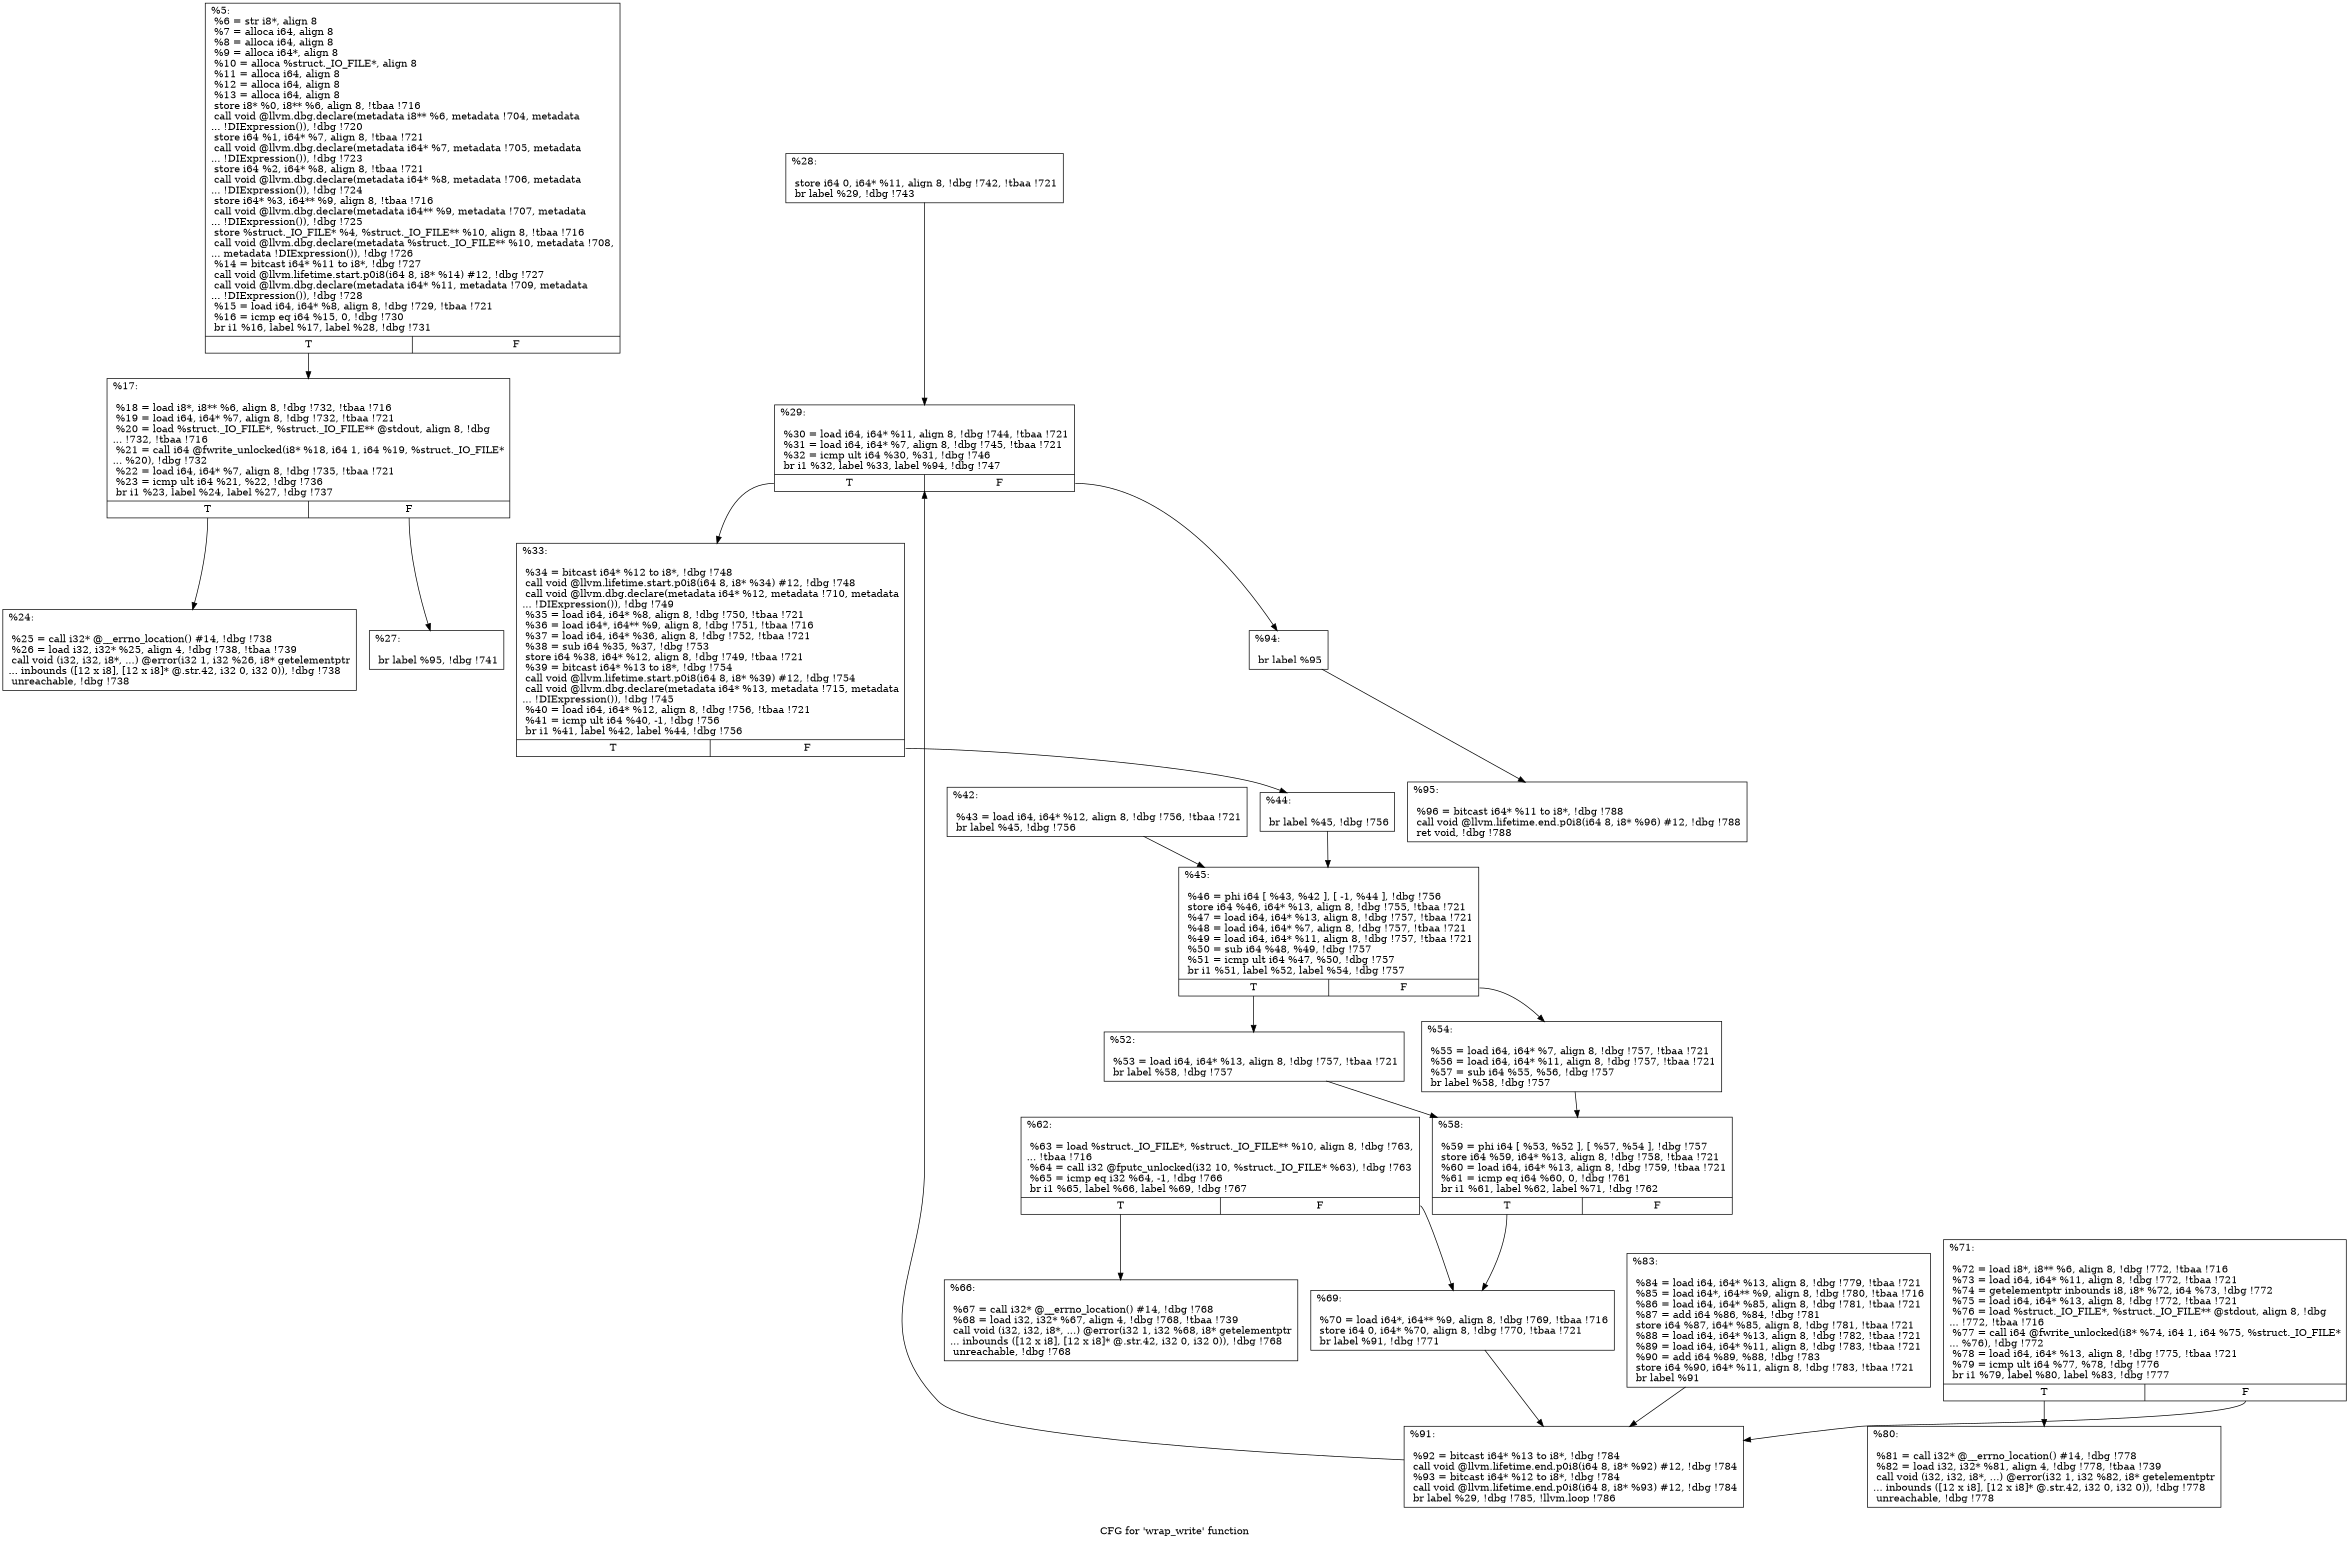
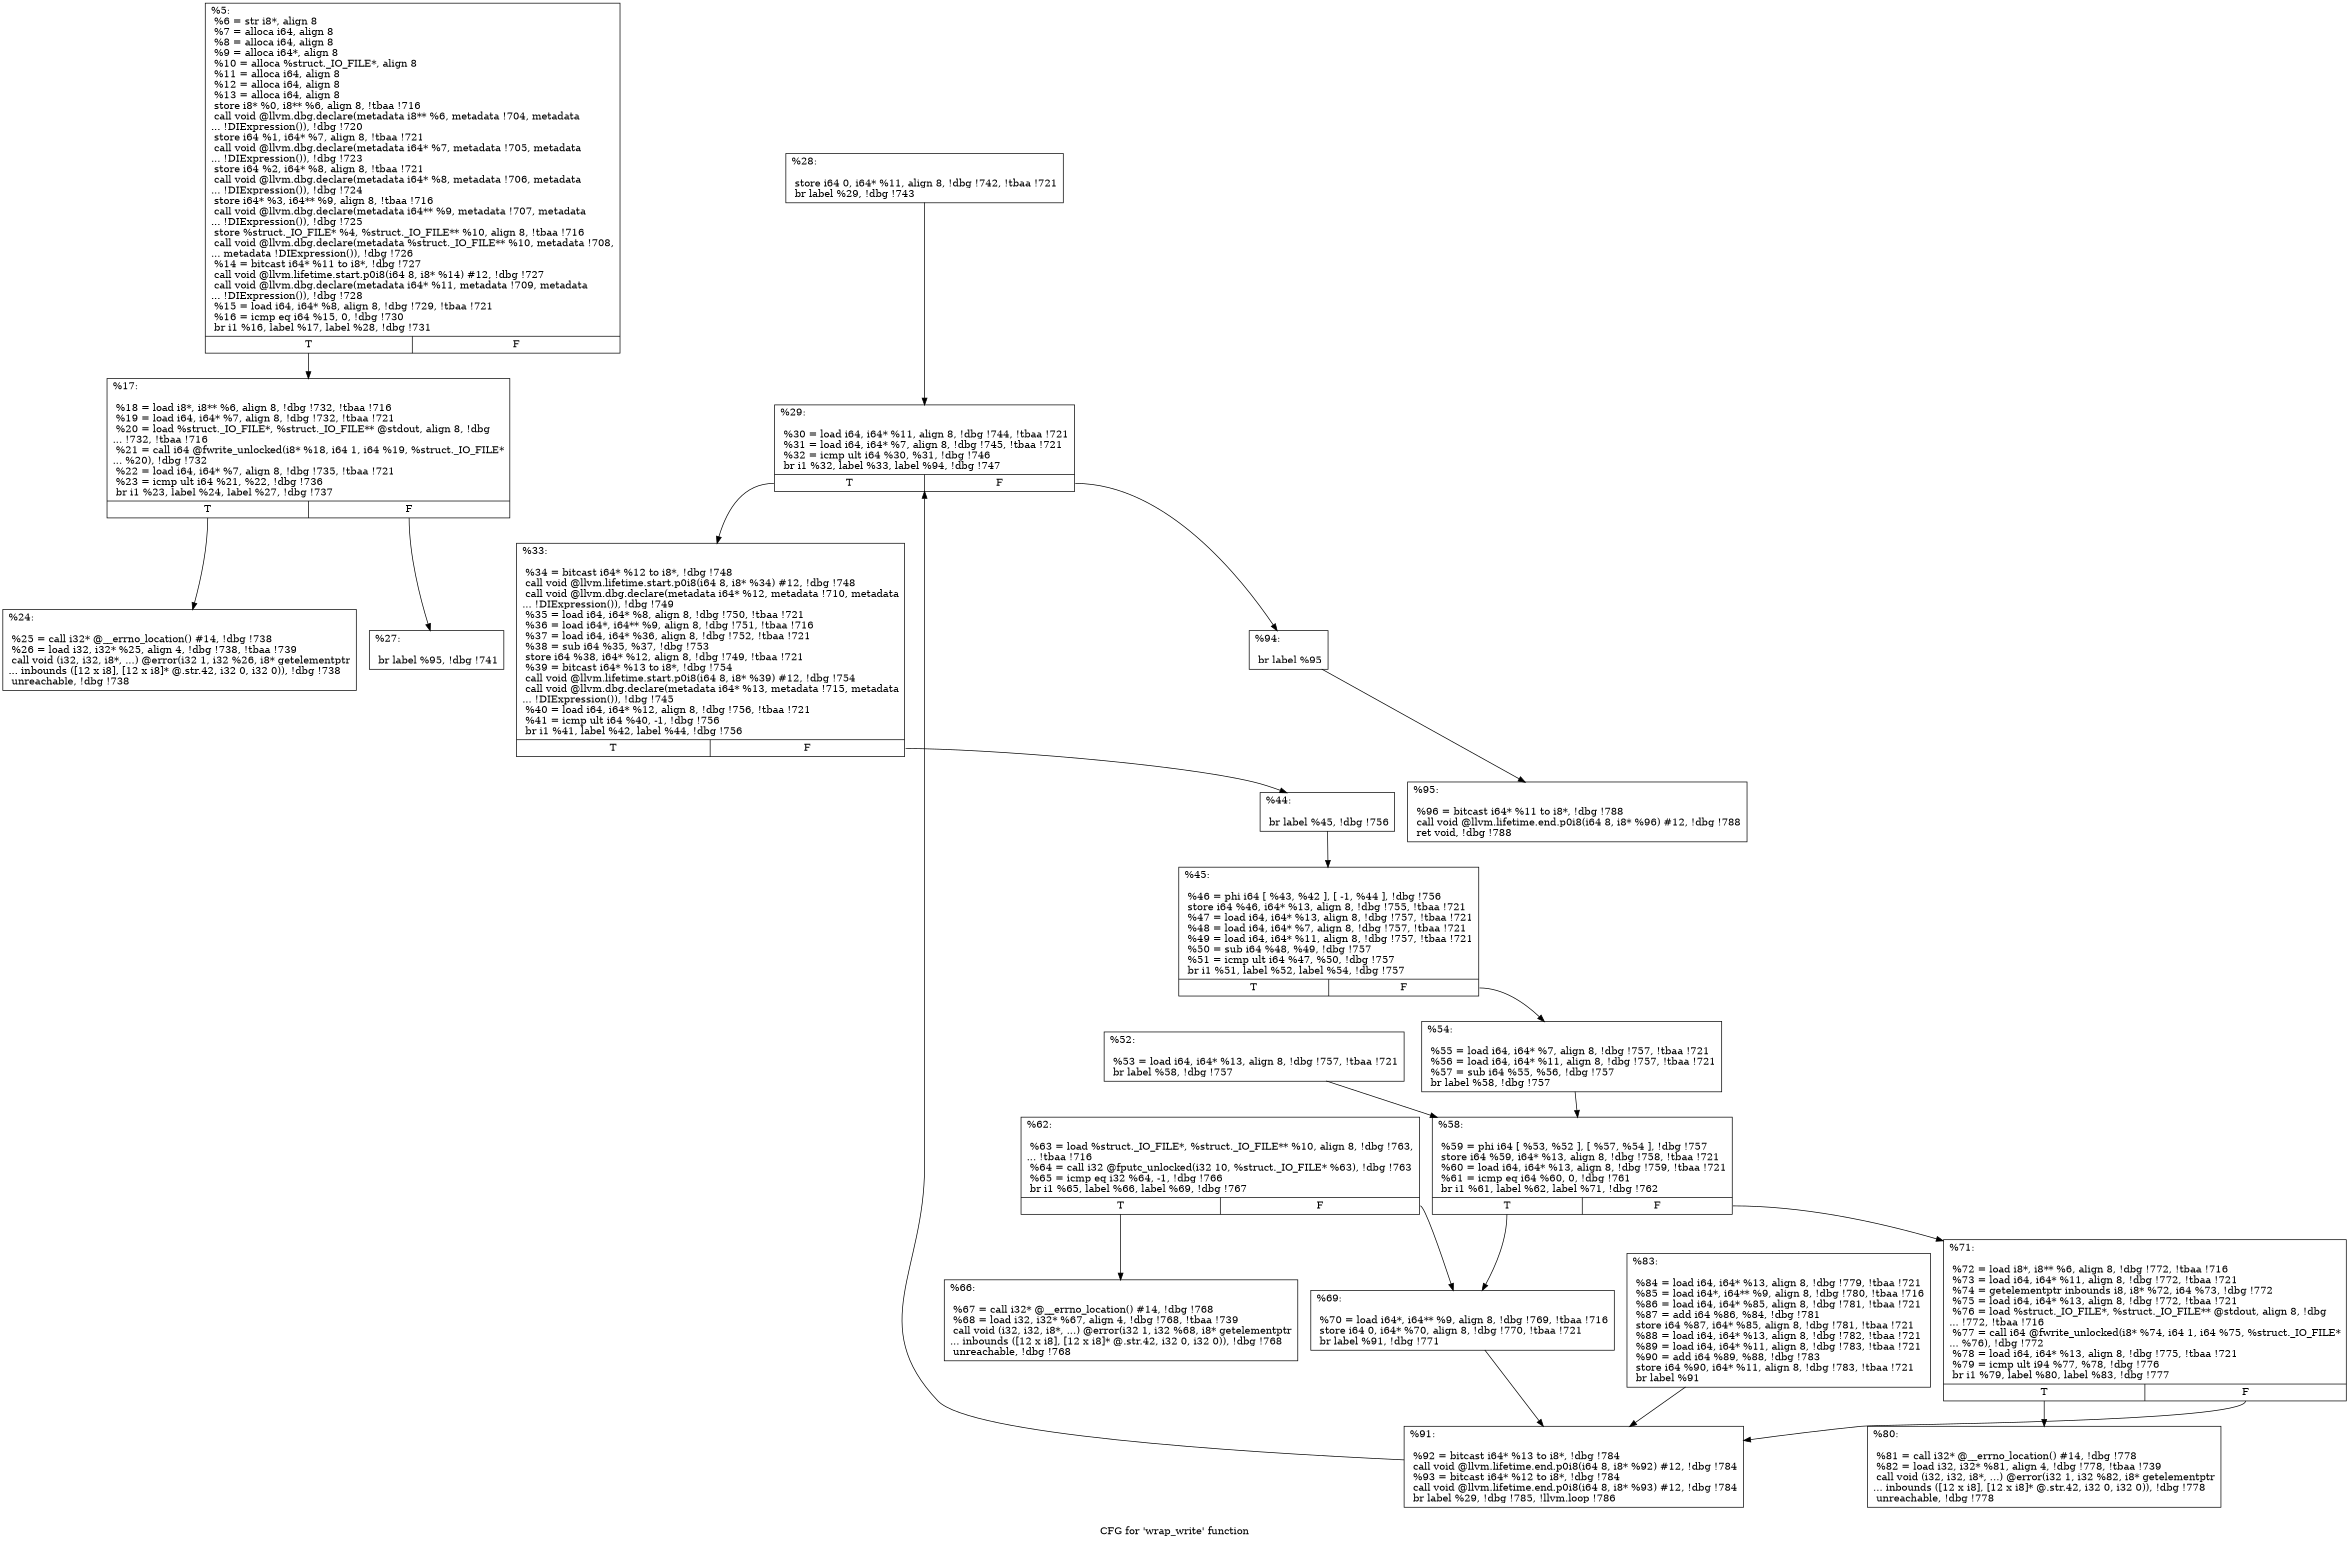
node "%42:": removed
edge "%45:" -> "%52:": removed
edge "%58:" -> "%71:": added
node "%71:": text "%79 = icmp ult i64 %77, %78, !dbg !776" -> "%79 = icmp ult i94 %77, %78, !dbg !776"
